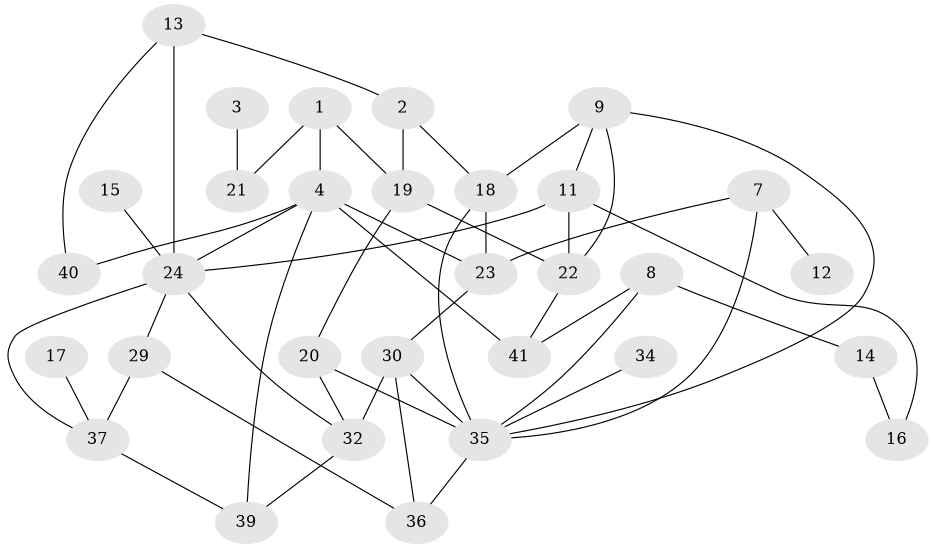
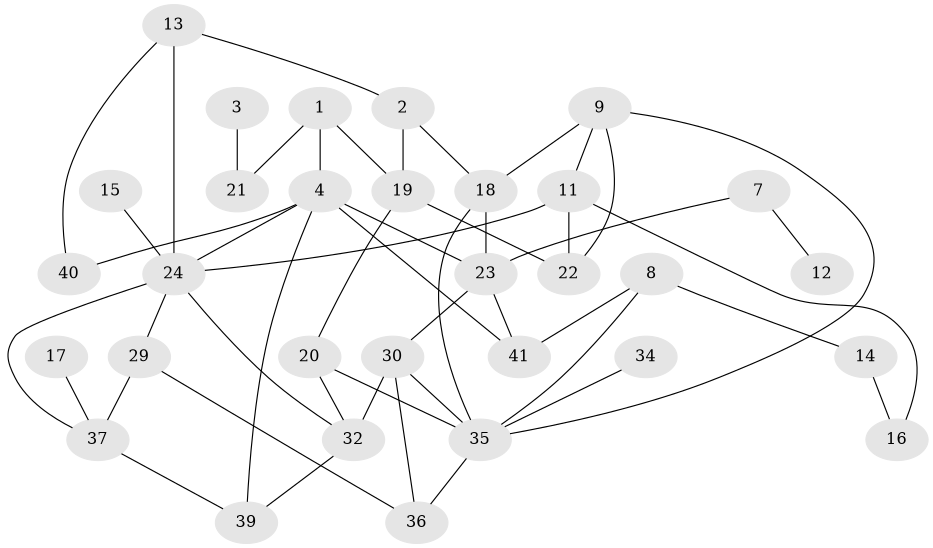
edge "22" -- "41": now "23" -- "41"
edge "7" -- "35": removed
